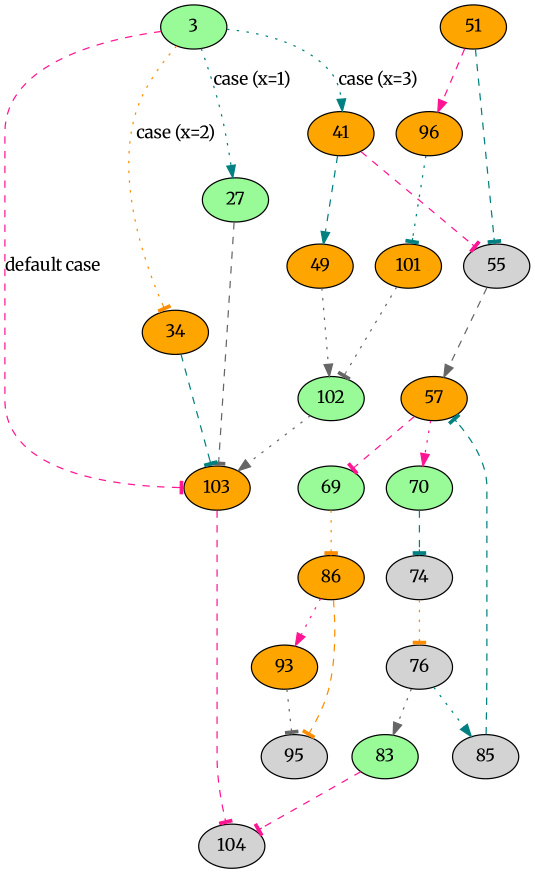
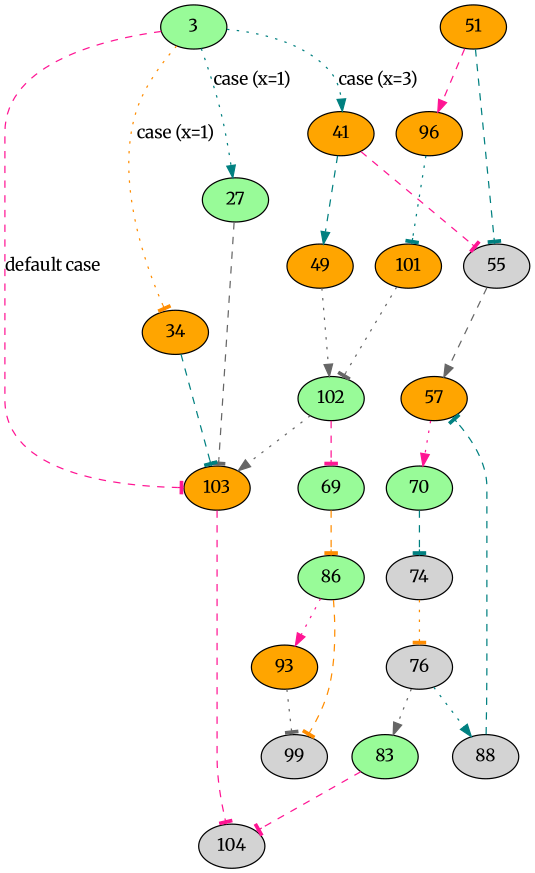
edge "3" -> "34": label "case (x=2)" -> "case (x=1)"
edge "57" -> "69": now "102" -> "69"
edge "69" -> "86": style dotted -> dashed
node "86": fillcolor orange -> palegreen
node "95": label "95" -> "99"
node "85": label "85" -> "88"
